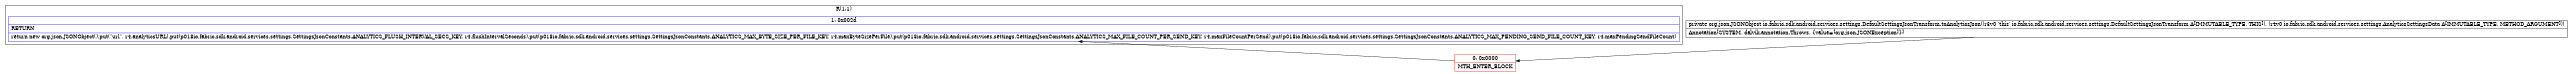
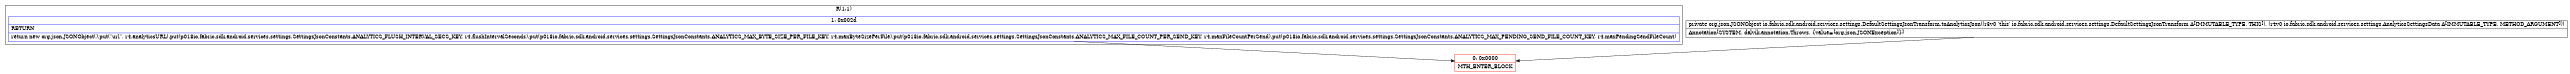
edge "0: 0x0000" -> "1: 0x002d": reversed
